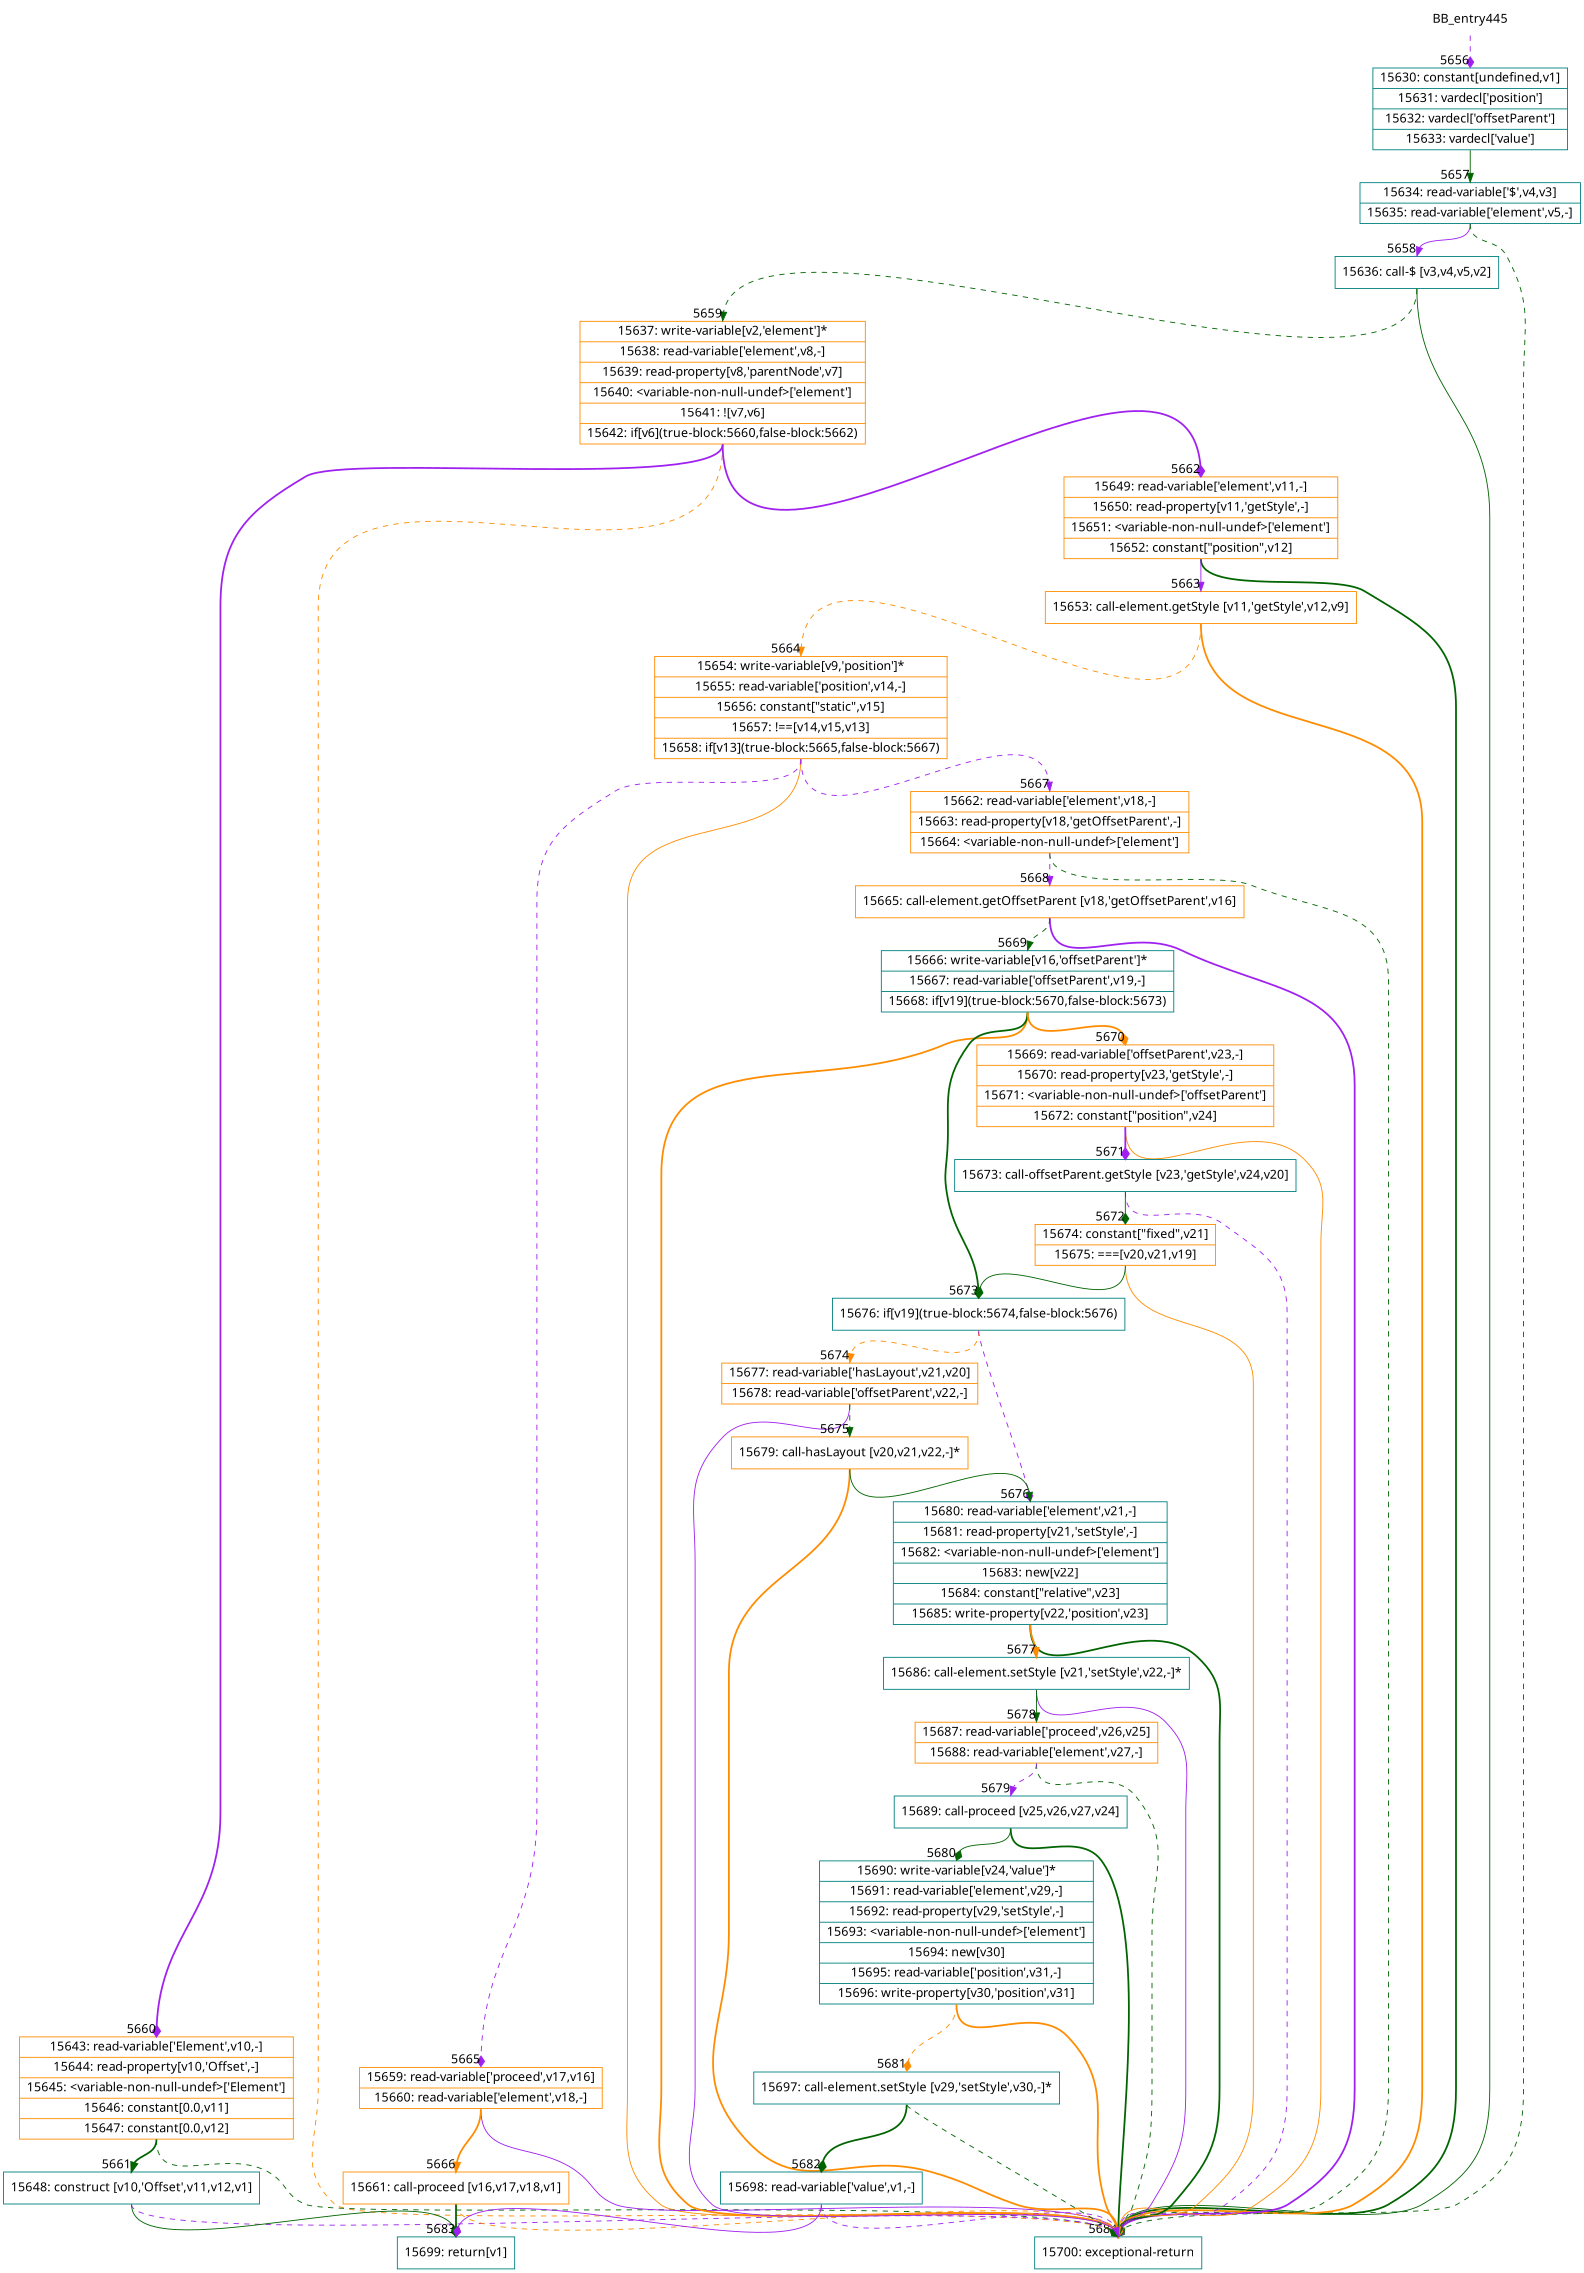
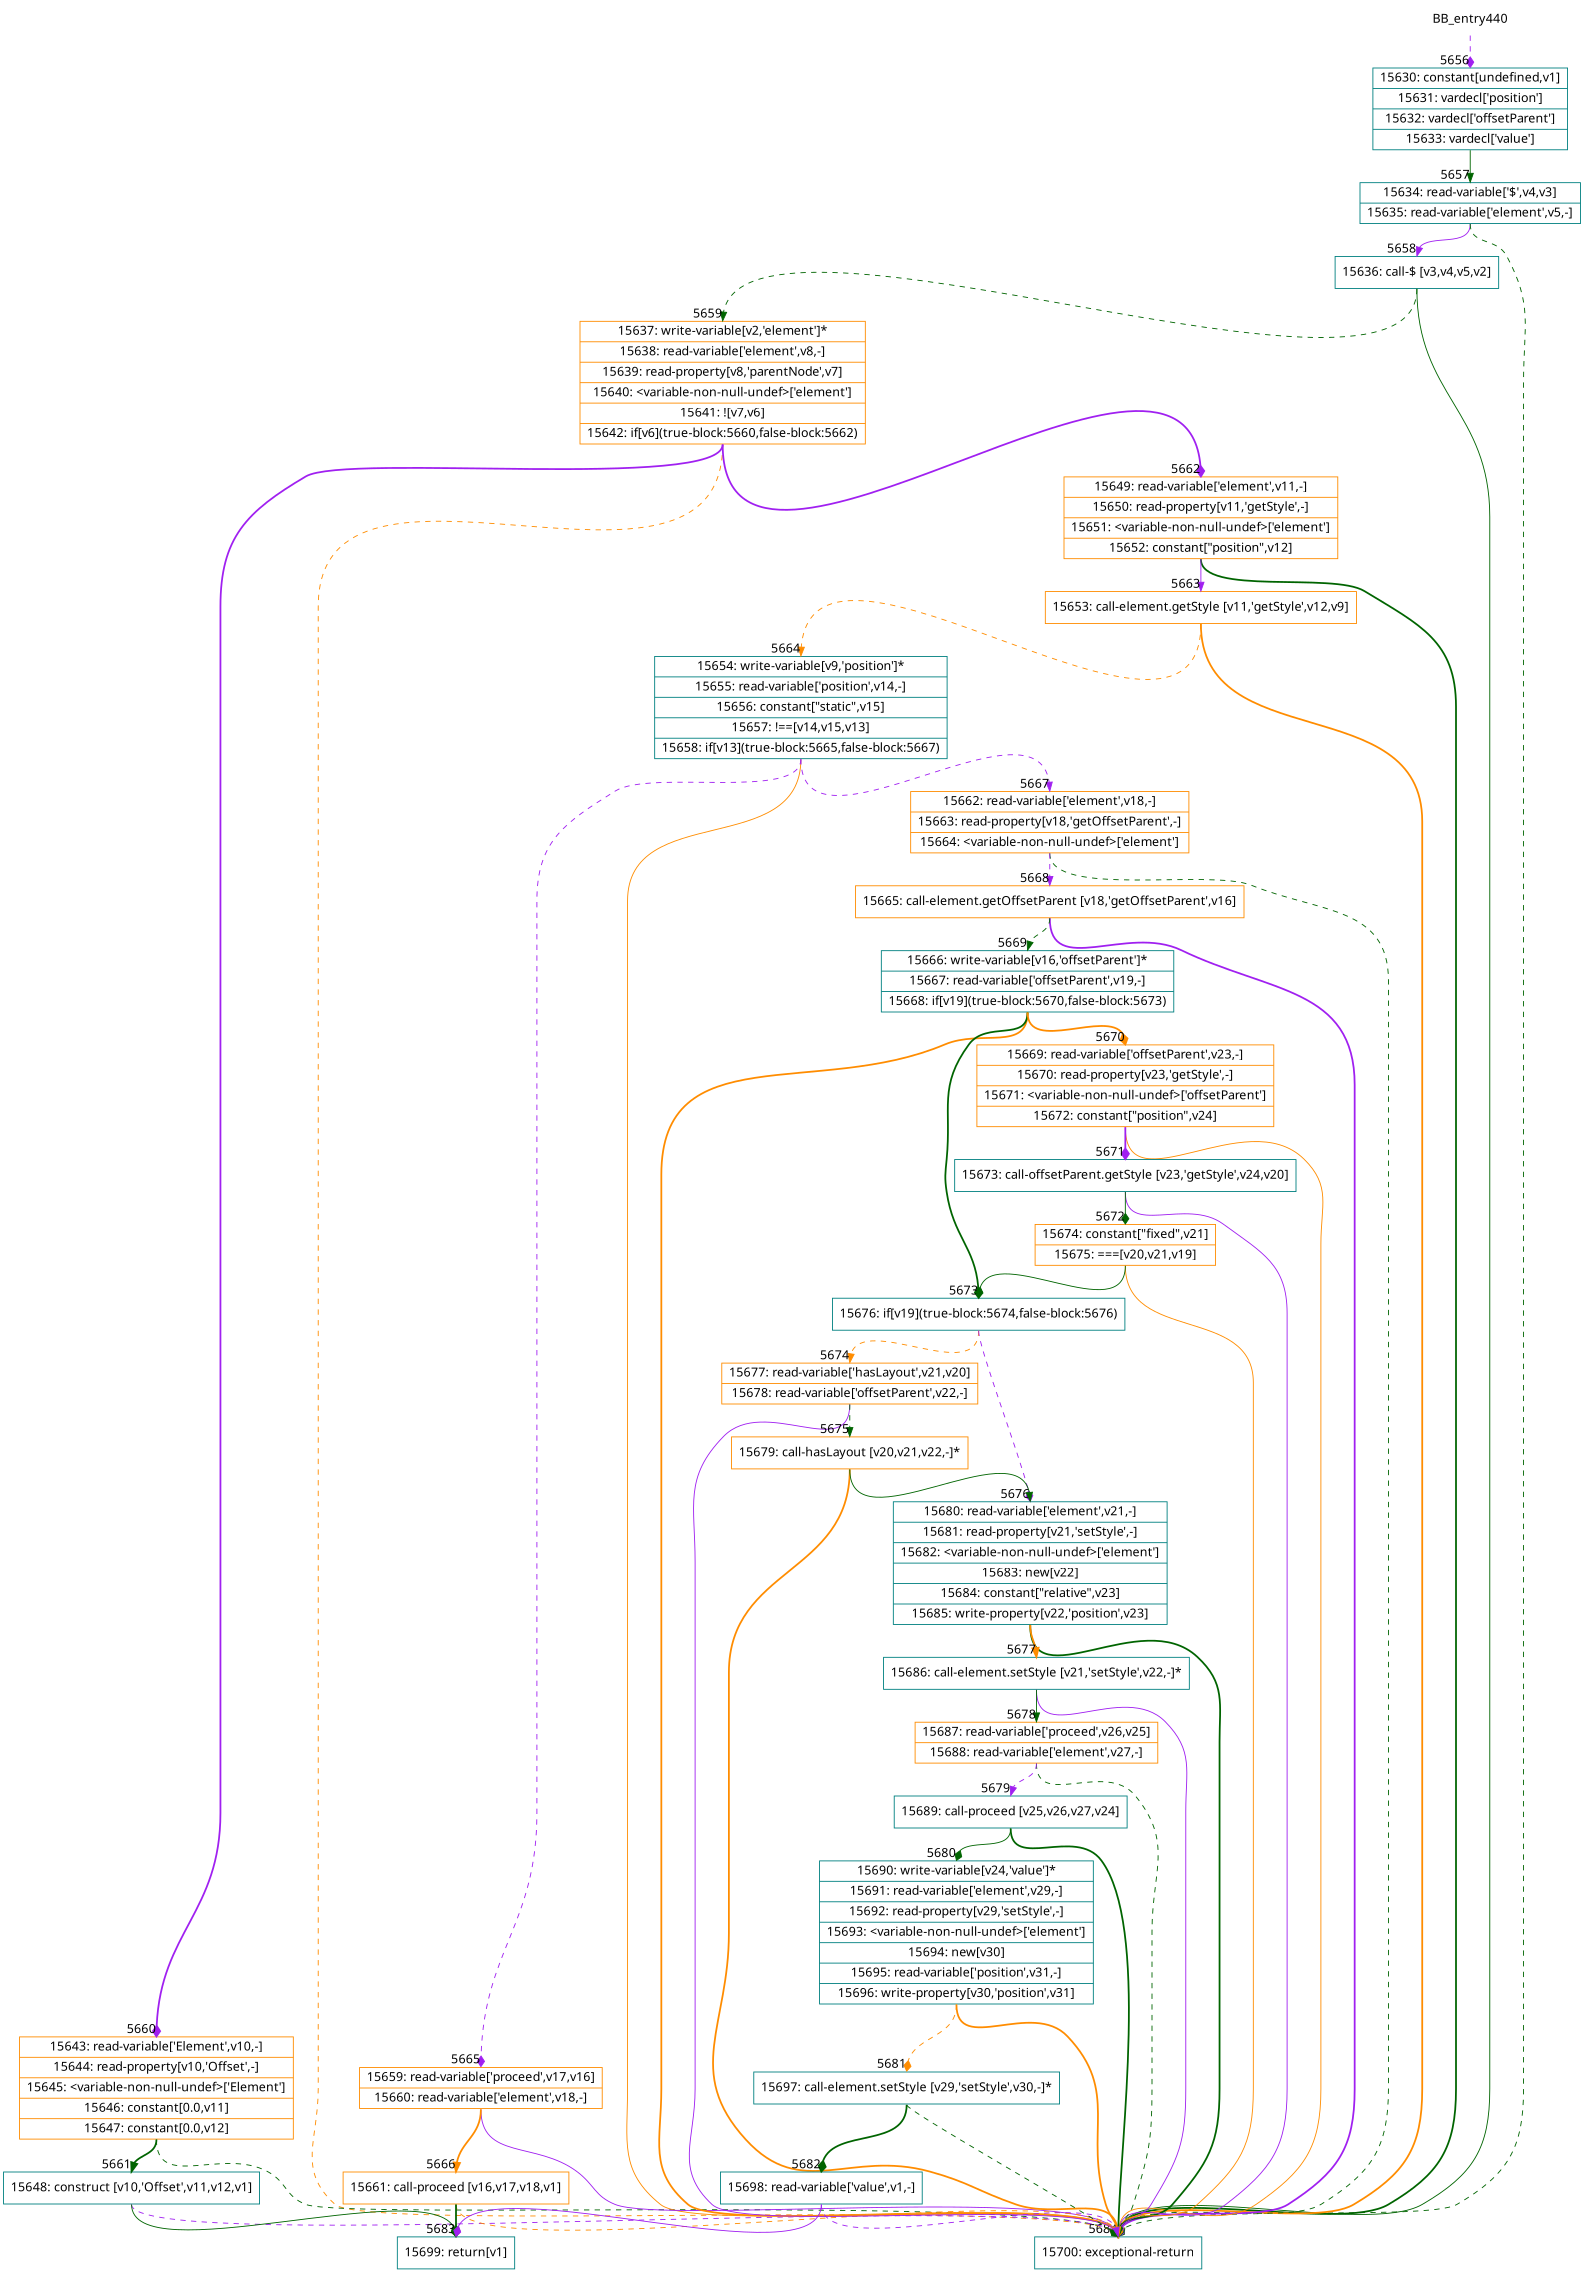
node "BB_entry445": label "BB_entry445" -> "BB_entry440"
node "15654: write-variable[v9,'position']*": color darkorange -> teal
edge "15673: call-offsetParent.getStyle [v23,'getStyle',v24,v20]" -> "15700: exceptional-return": style dashed -> solid
